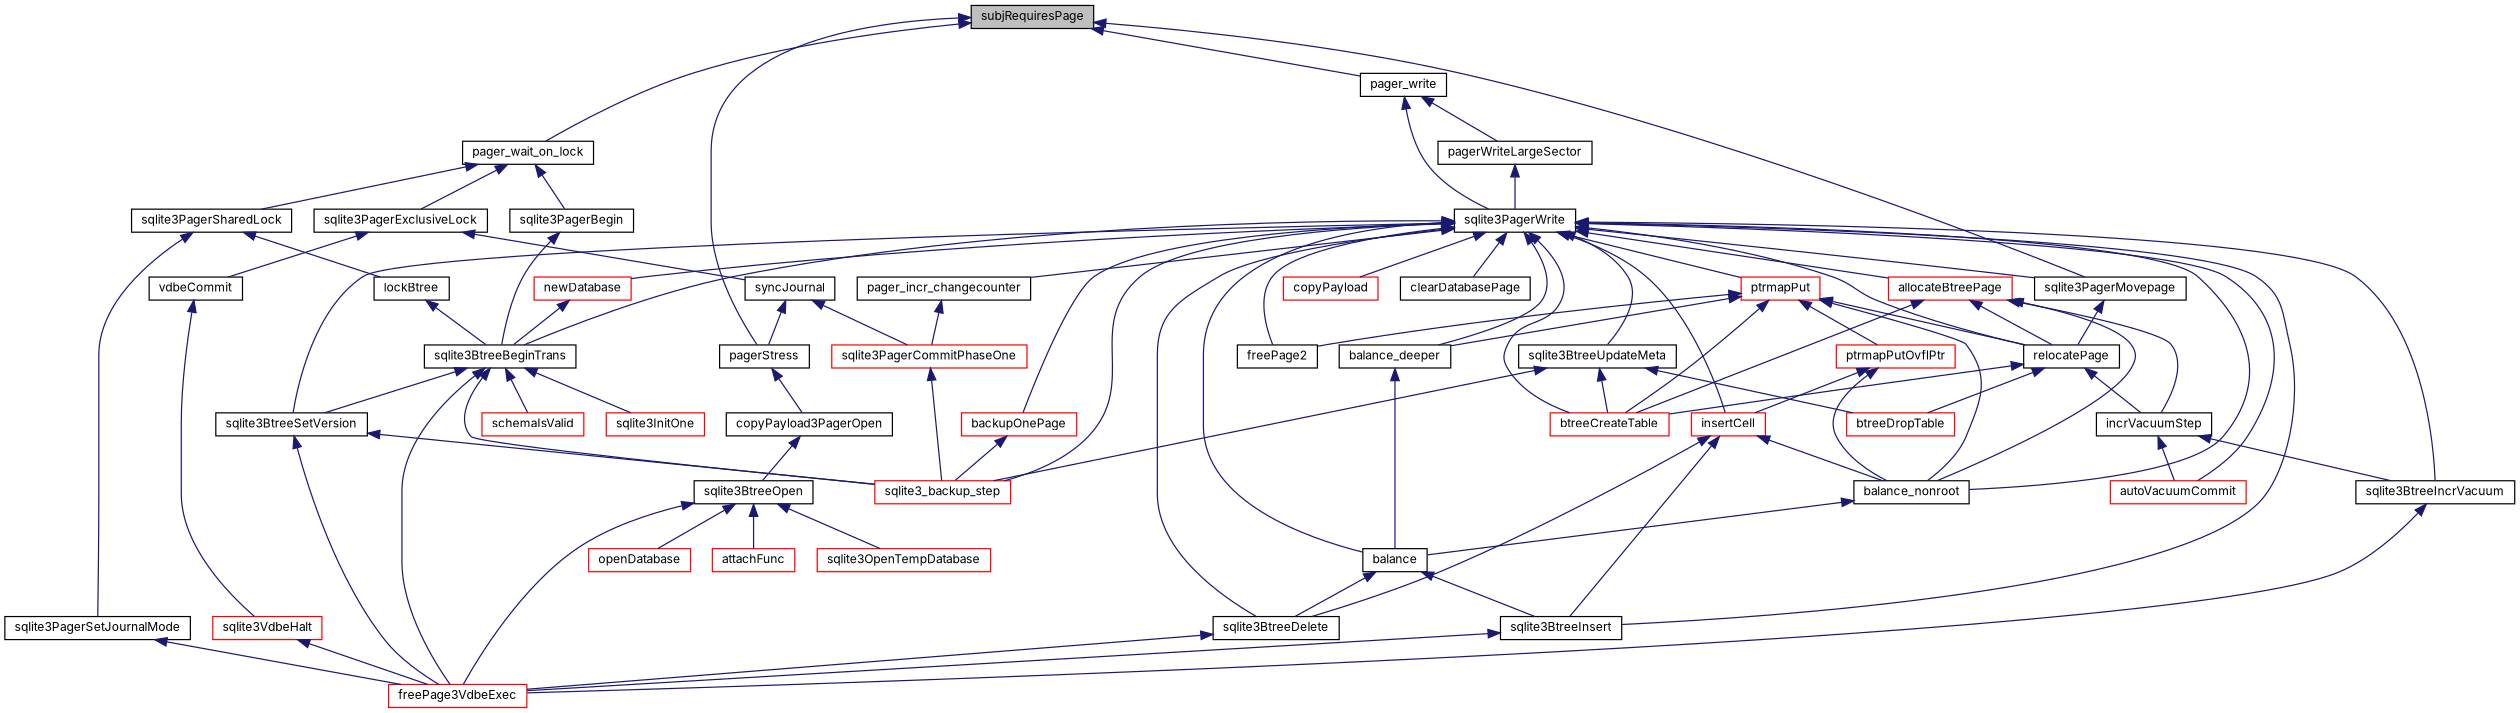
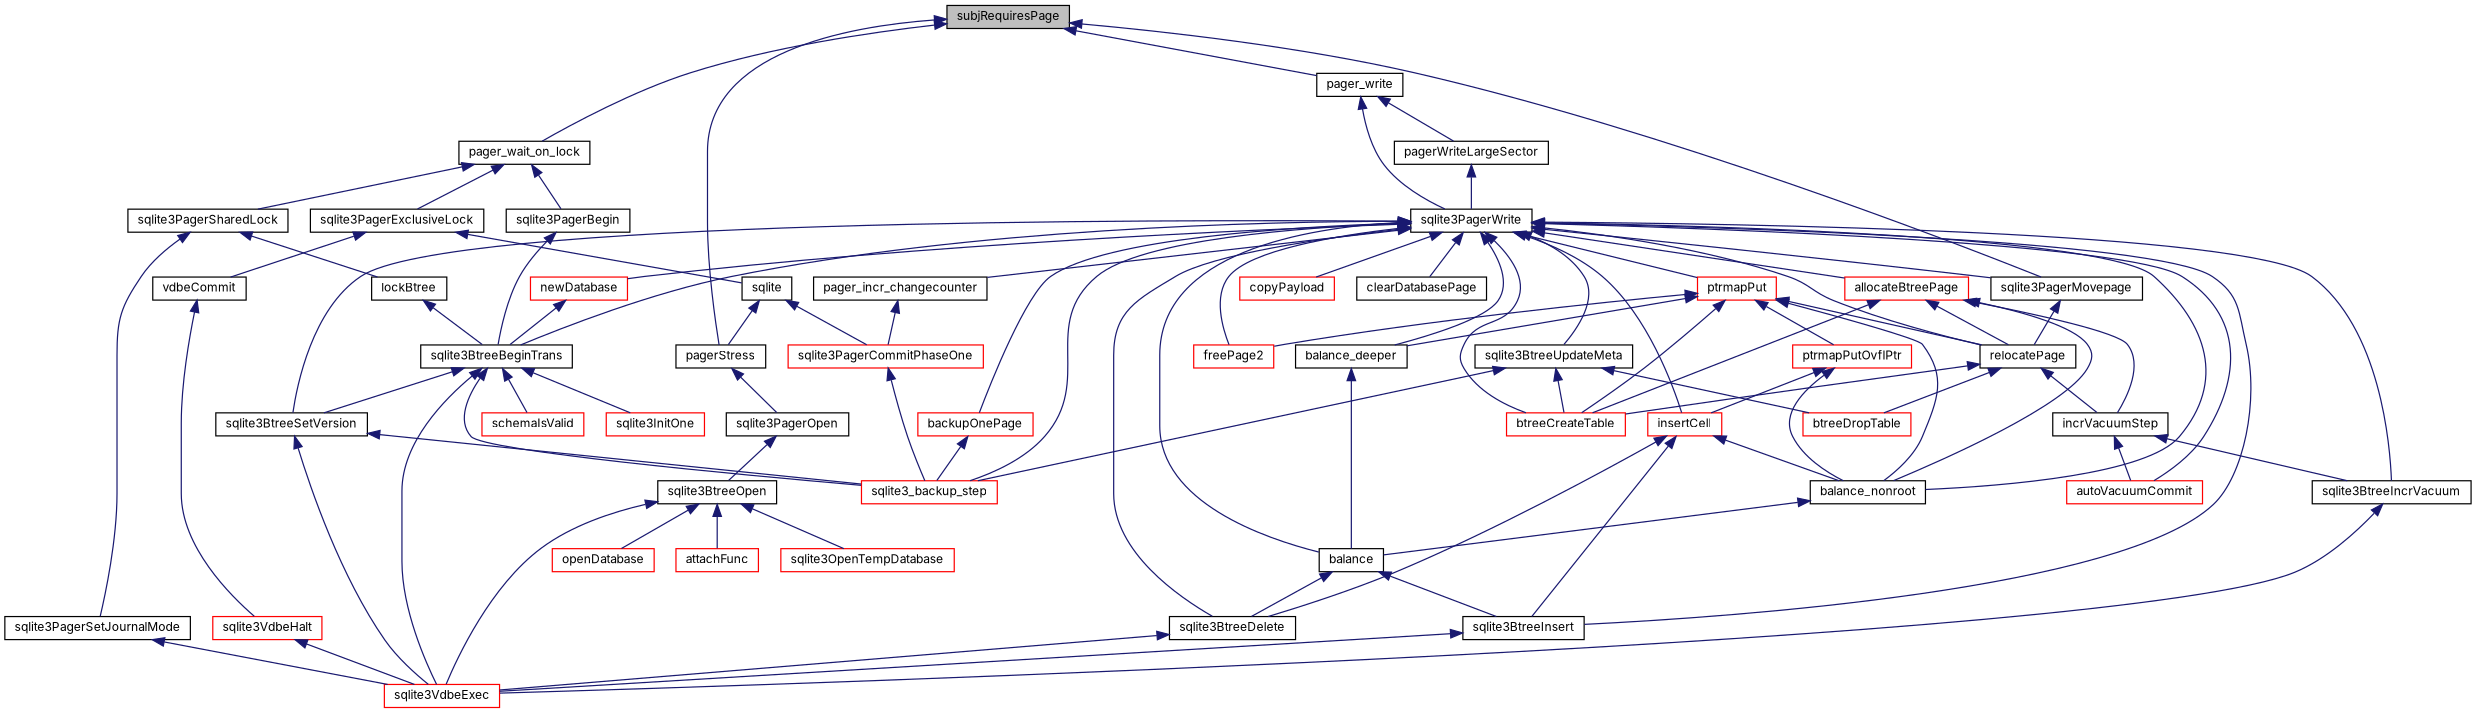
node "syncJournal": label "syncJournal" -> "sqlite"
node "freePage2": color black -> red
node "copyPayload3PagerOpen": label "copyPayload3PagerOpen" -> "sqlite3PagerOpen"
node "freePage3VdbeExec": label "freePage3VdbeExec" -> "sqlite3VdbeExec"
